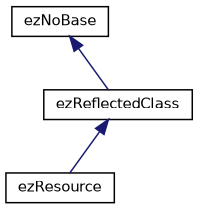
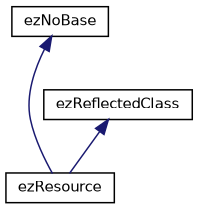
edge "ezReflectedClass" -> "ezNoBase": now "ezResource" -> "ezNoBase"
